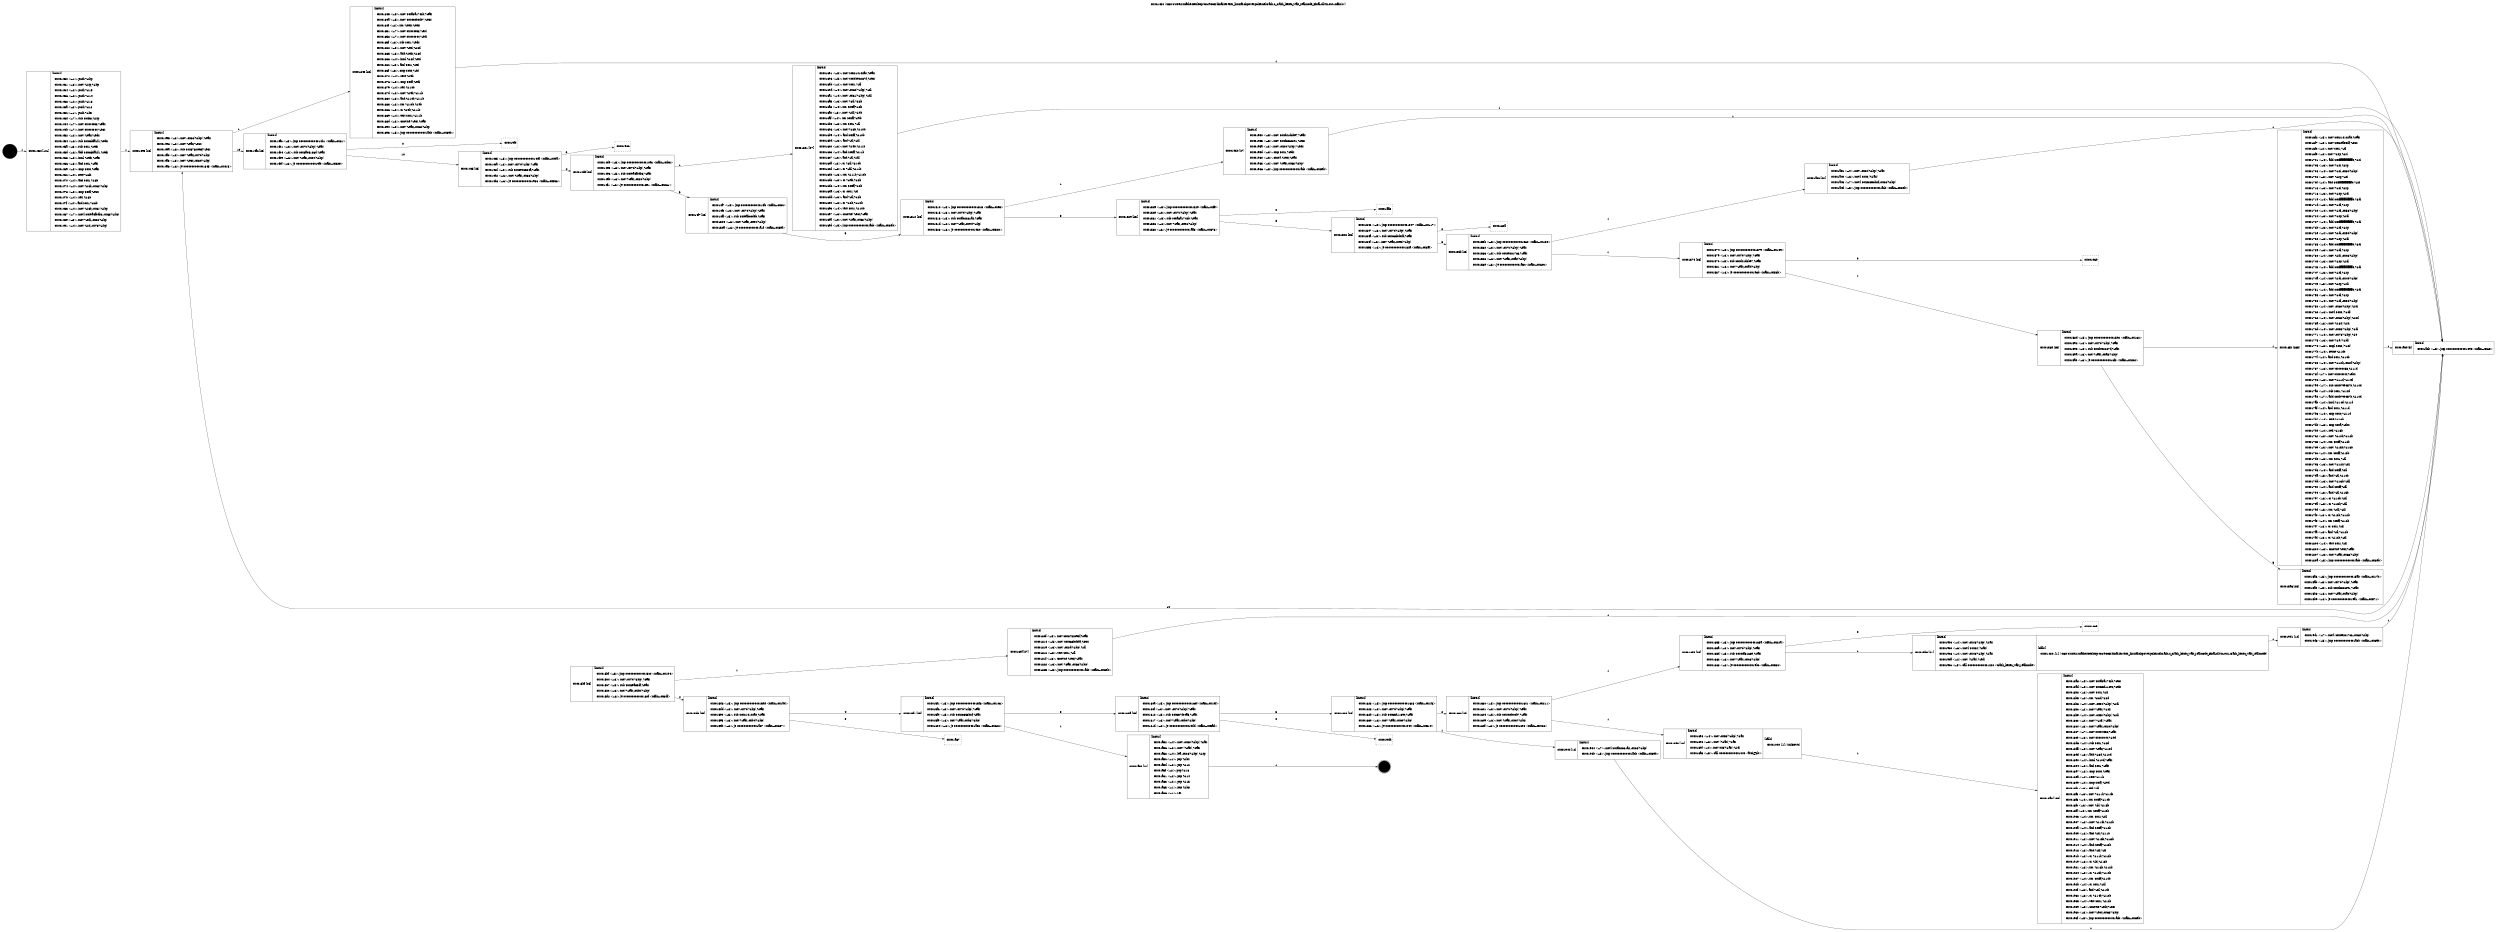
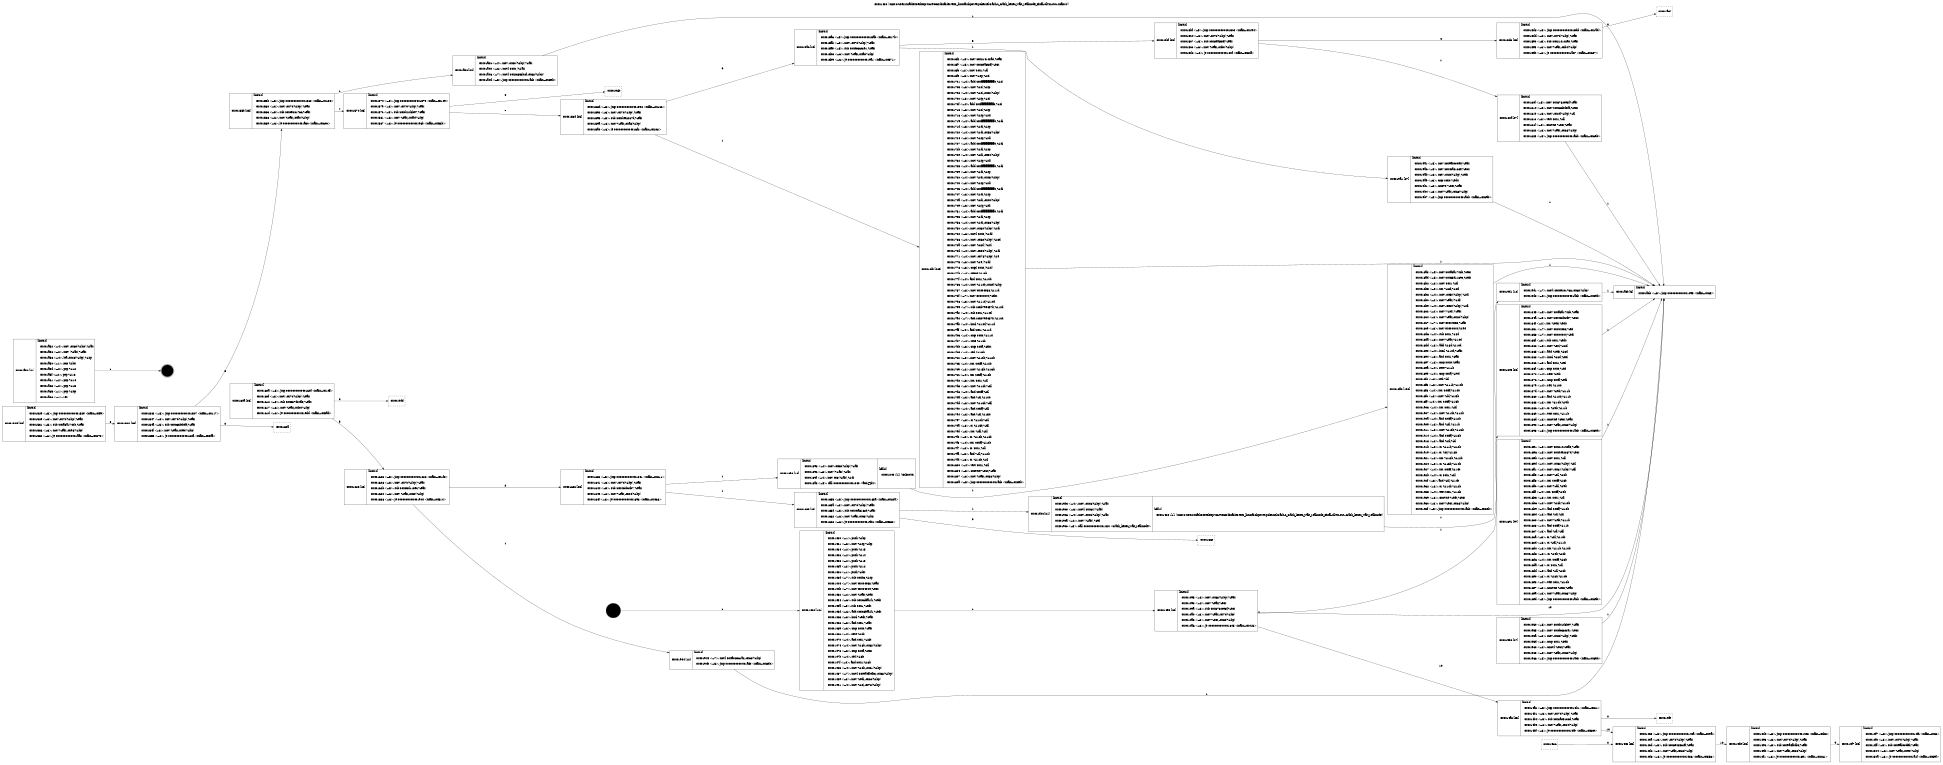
edge "0x4015a6 [25]" -> "0x4015bf [25]": added, label "5"
edge "0x4014c5 [25]" -> "0x401986": reversed
edge "0x4014de [25]" -> "0x401691 [97]": removed, label "1"
edge "0x4014c5 [25]" -> "0x4014de [25]": label " 4" -> " 10"
node "0x4019a1 [27]": added
node "0x401aa3": removed
node "0x401510 [25]": removed
edge "0x4018a8 [156]" -> "0x401acb [5]": added, label "1"
node "0x4015f1 [25]": removed
